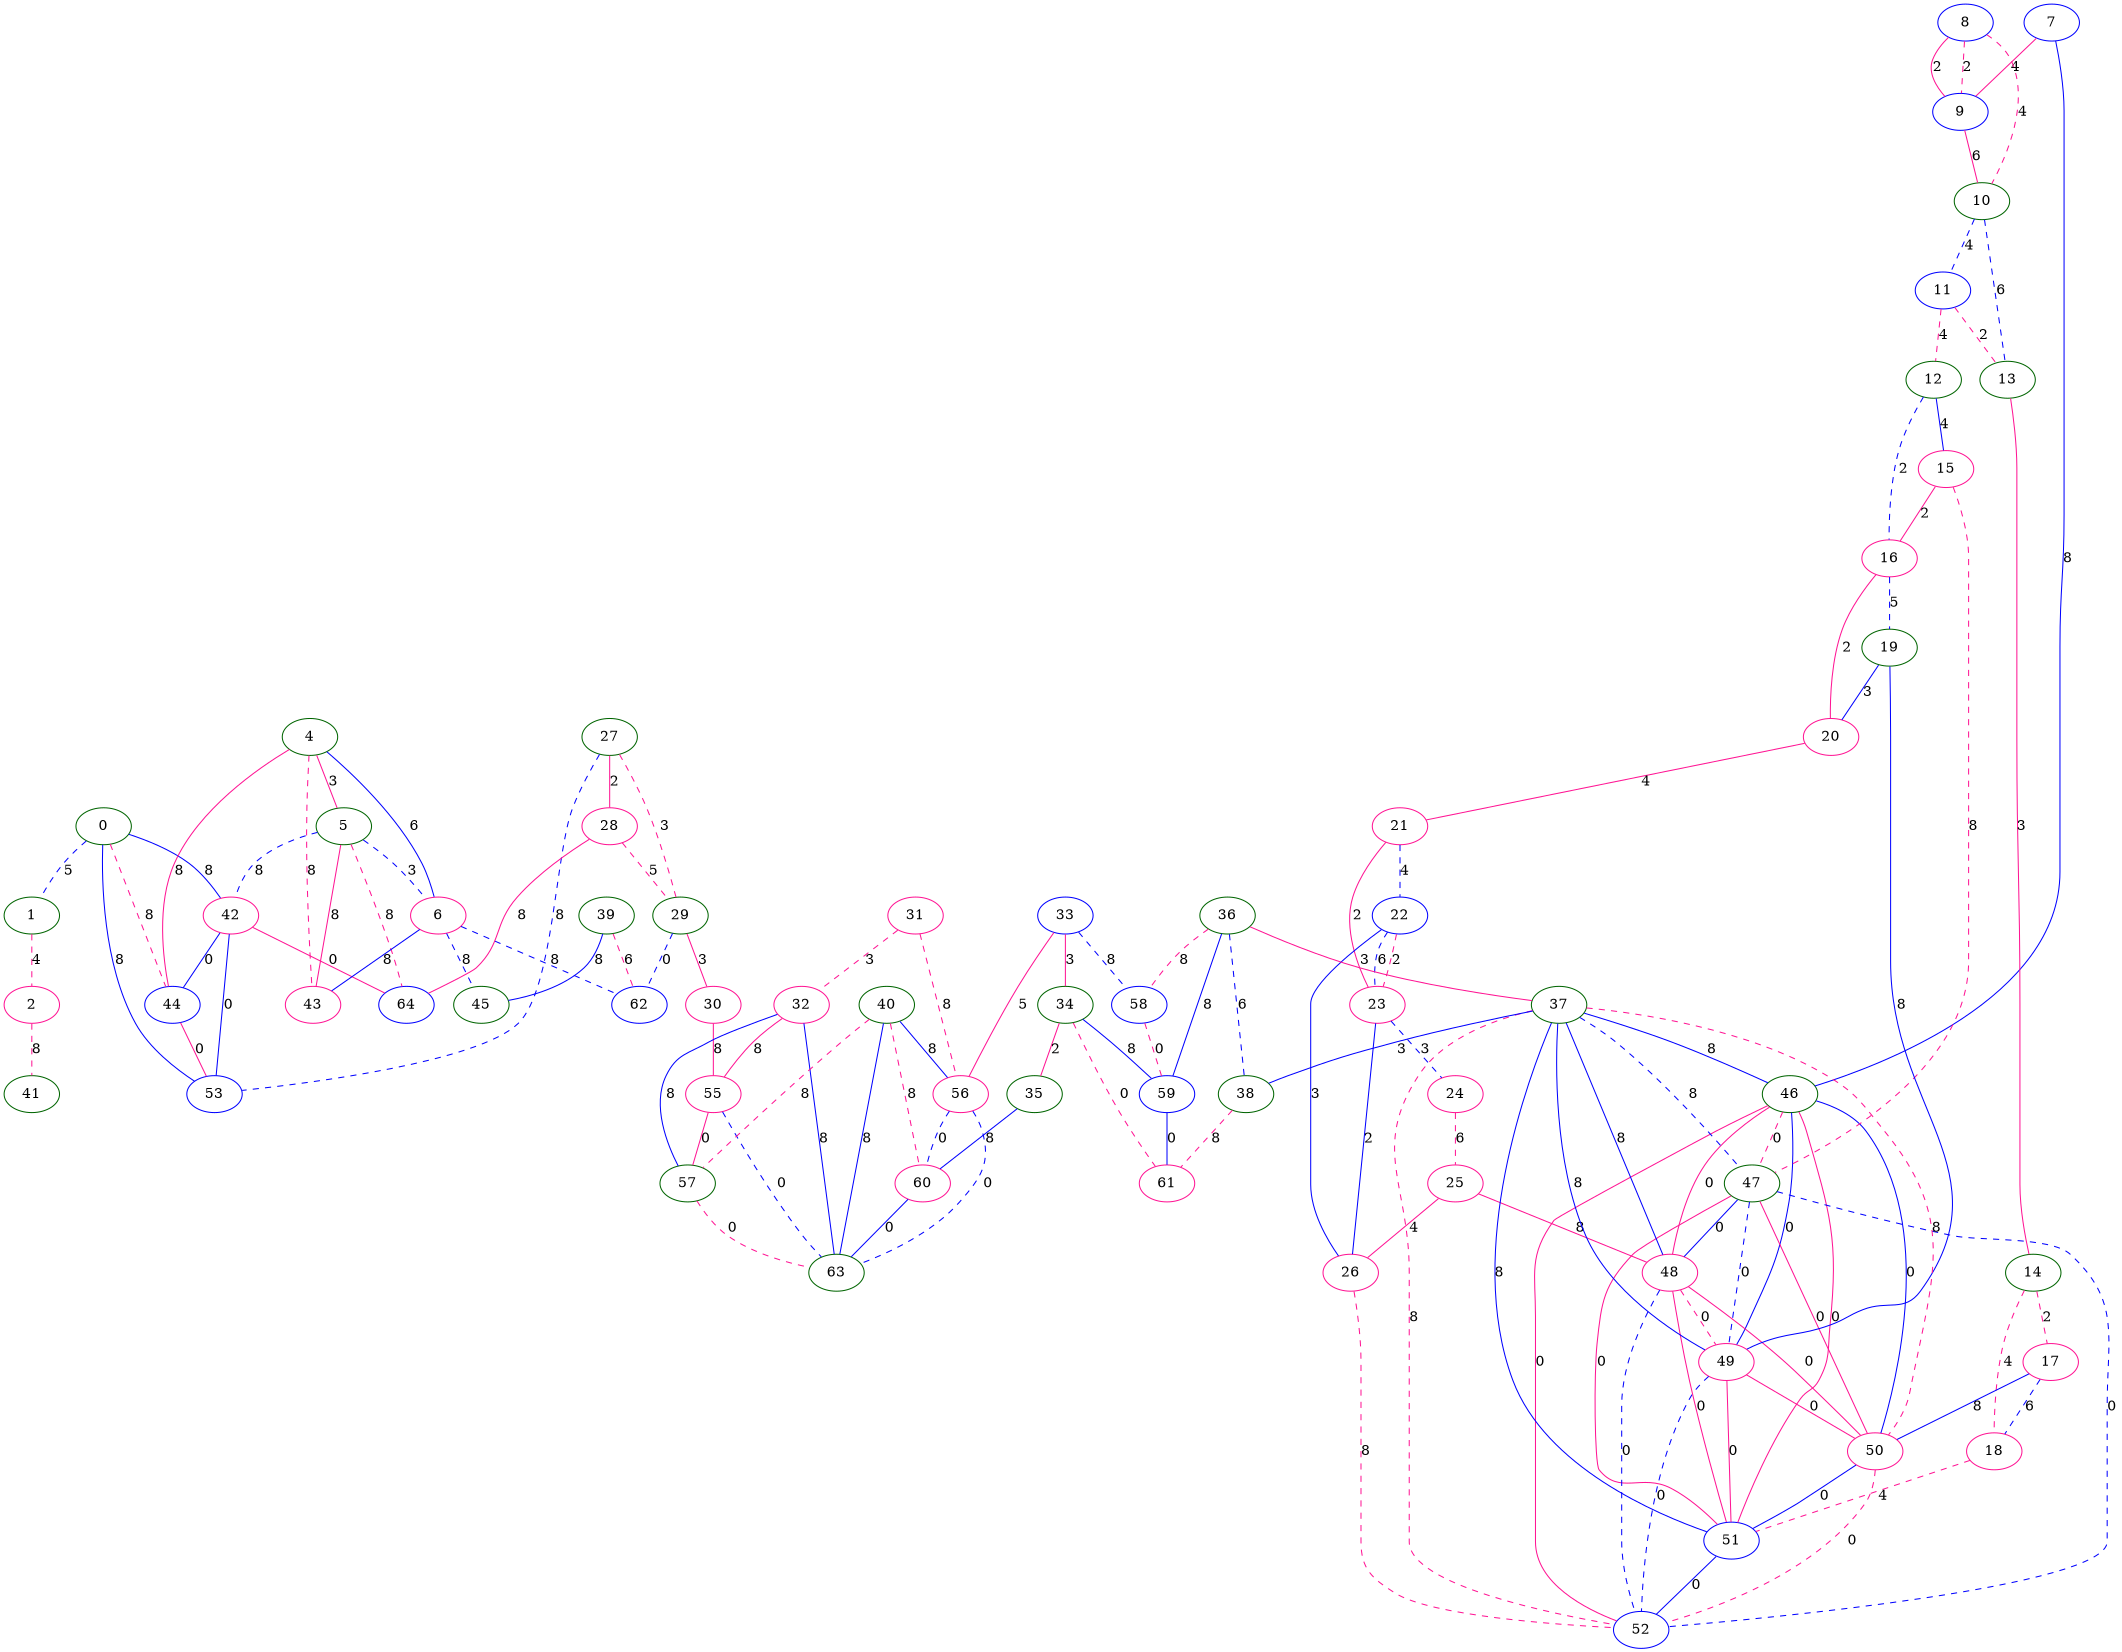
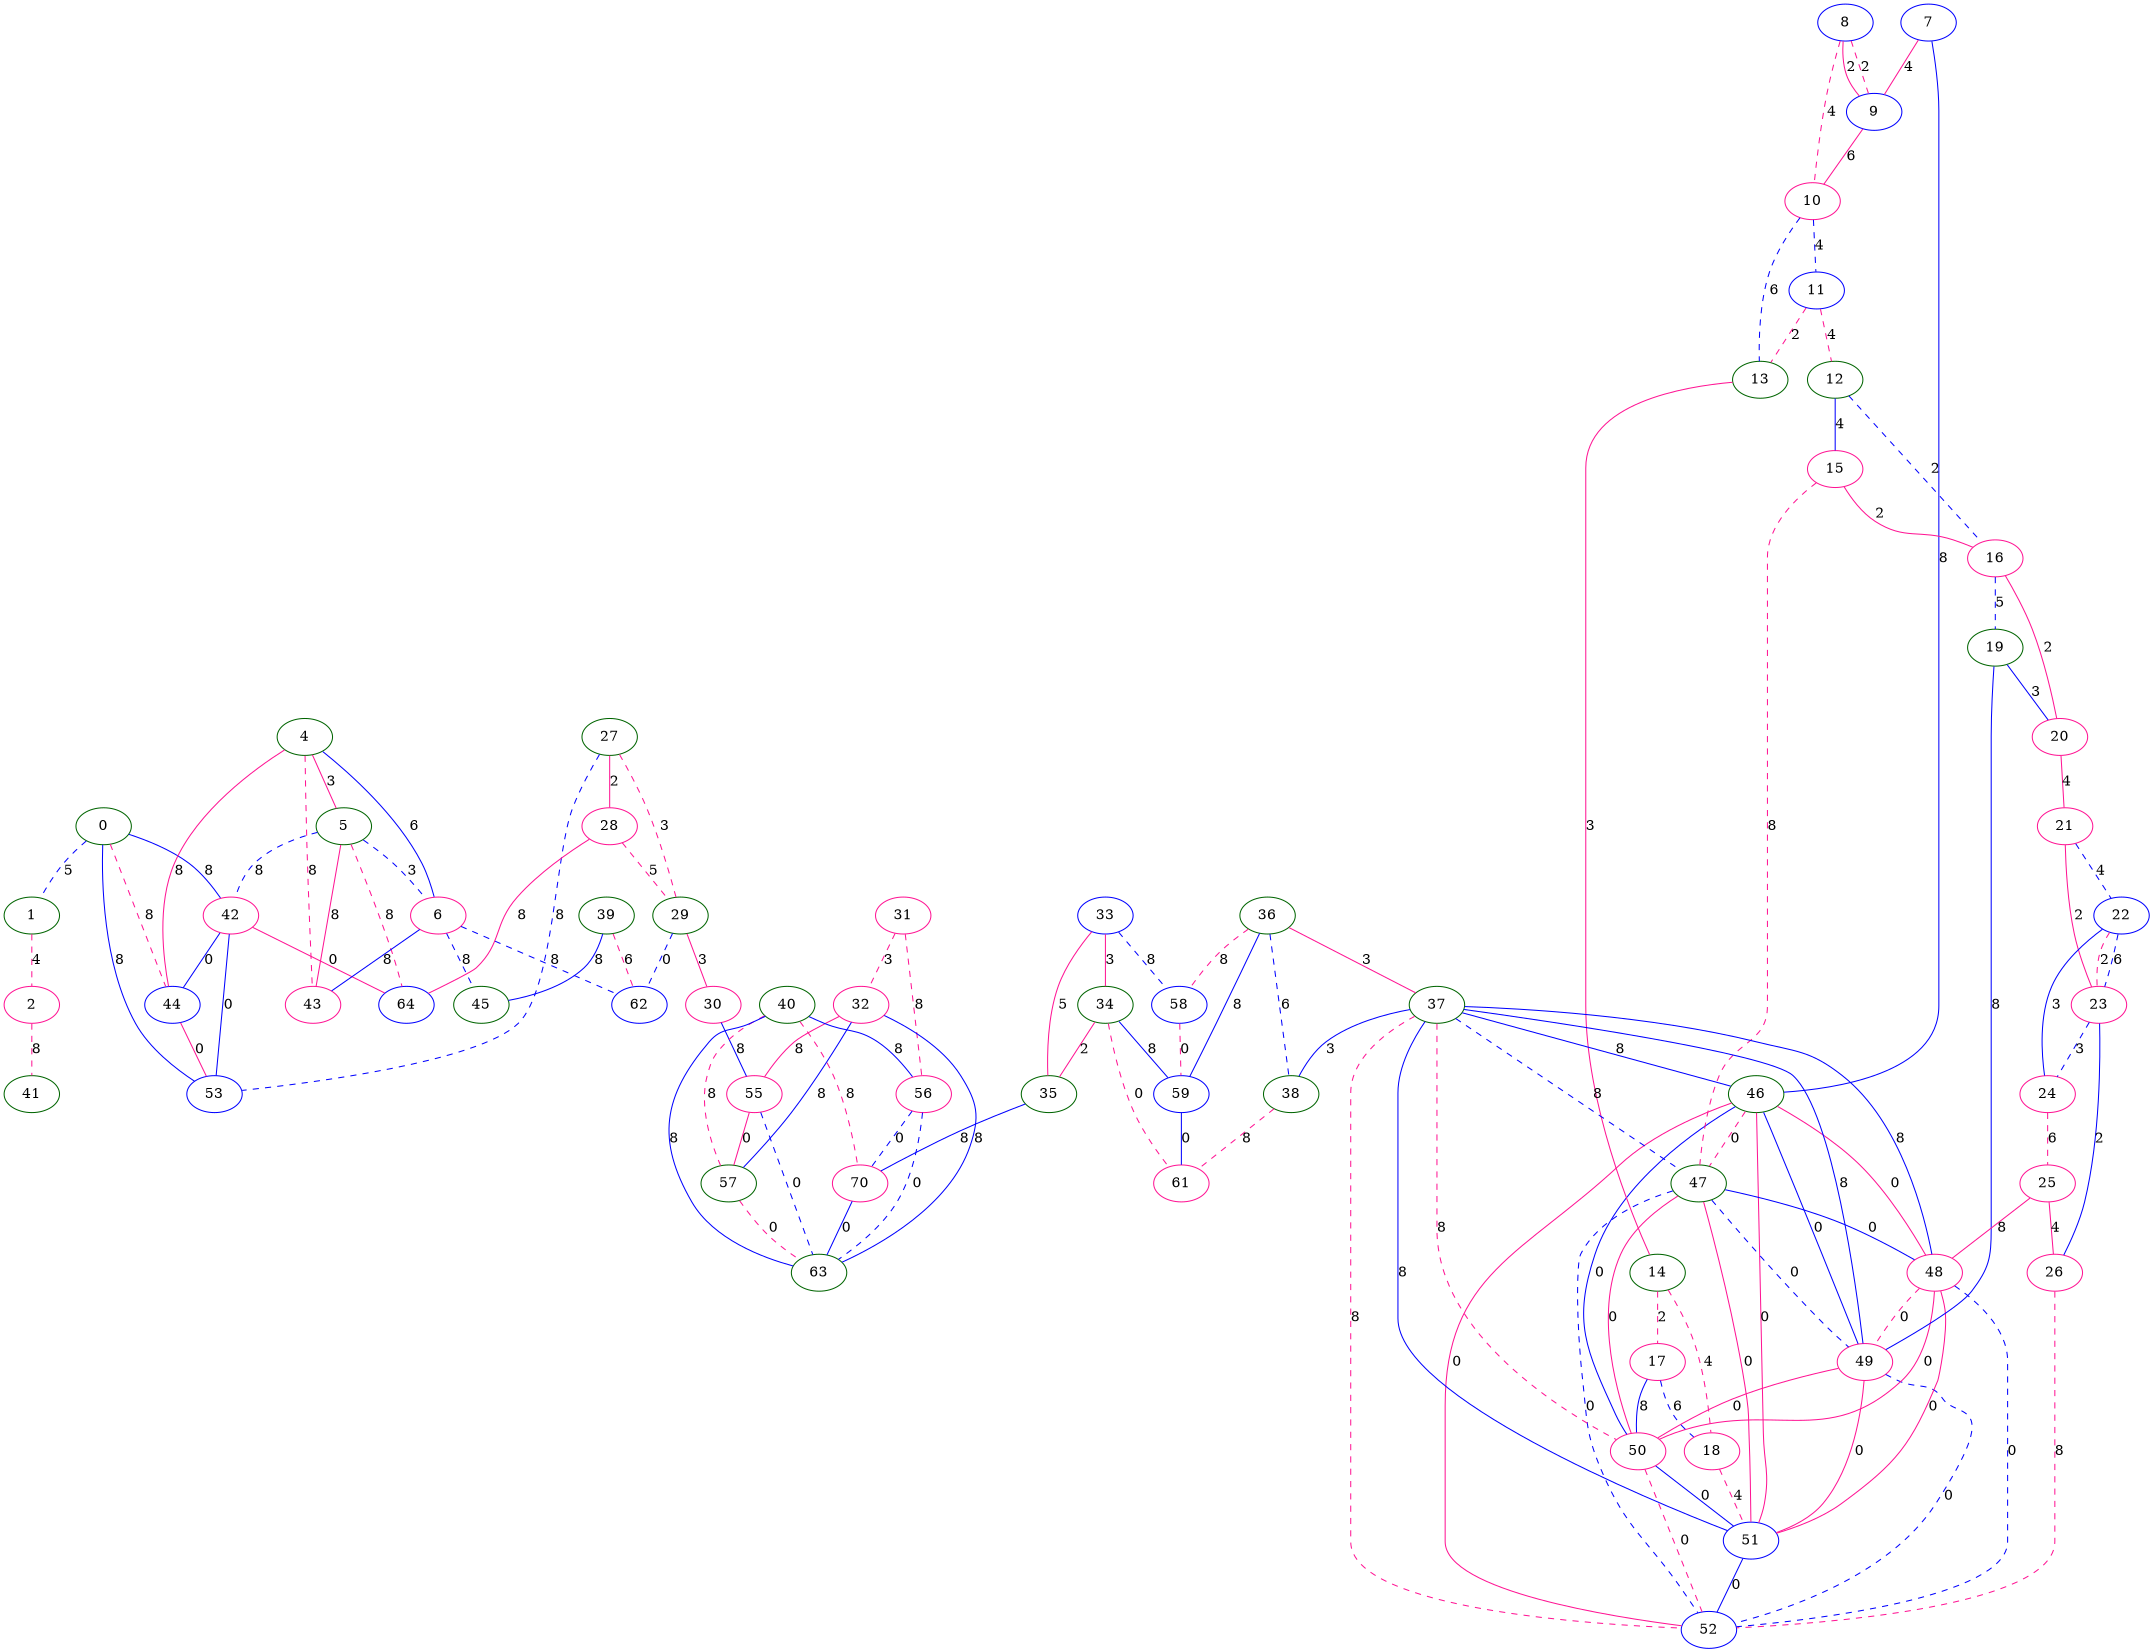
node "10": color darkgreen -> deeppink
edge "33" -- "56": now "33" -- "35"
edge "30" -- "55": color deeppink -> blue
edge "22" -- "26": now "22" -- "24"
node "60": label "60" -> "70"
